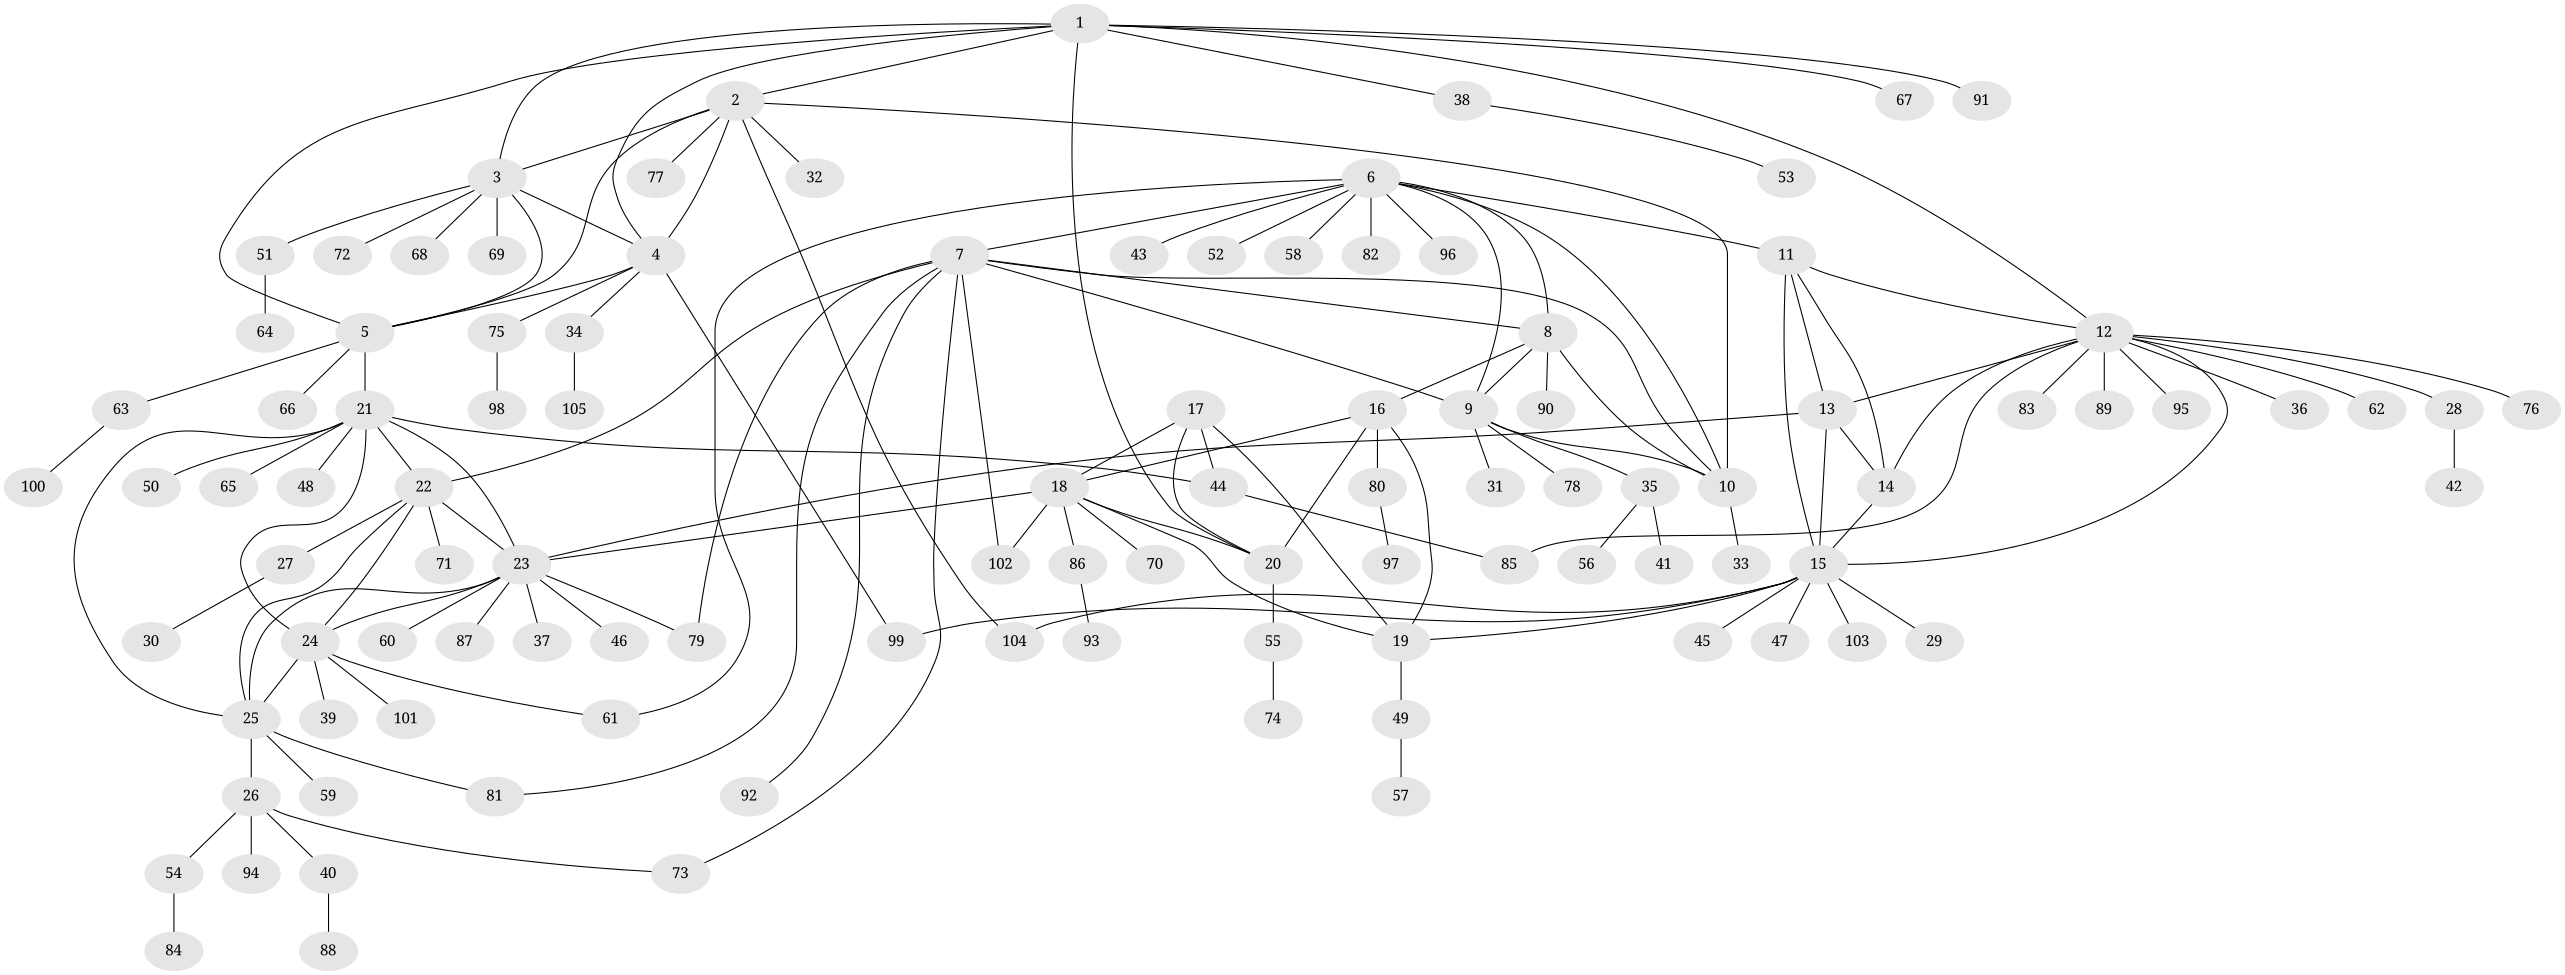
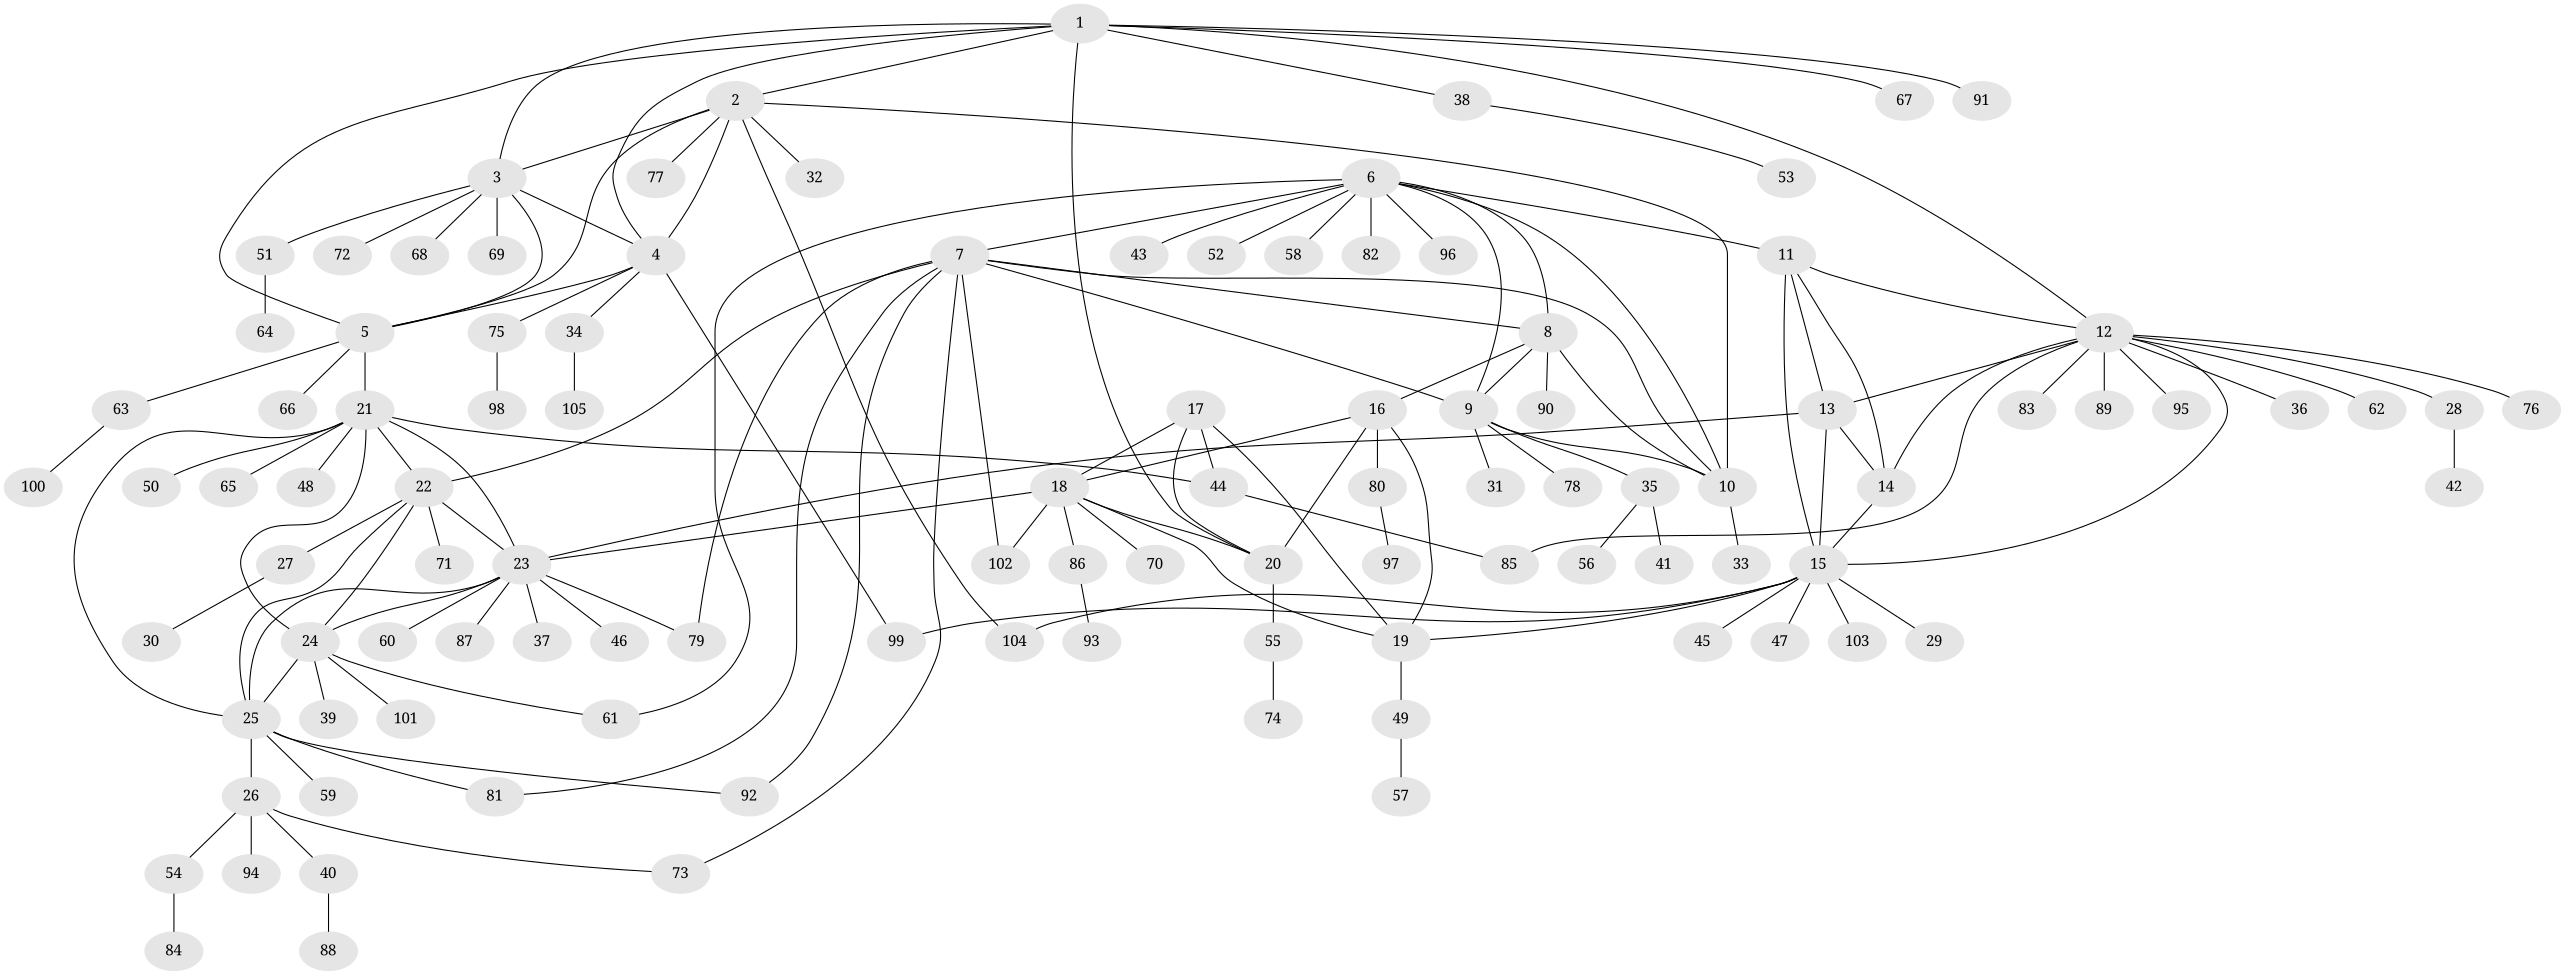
edge "25" -- "92": added
